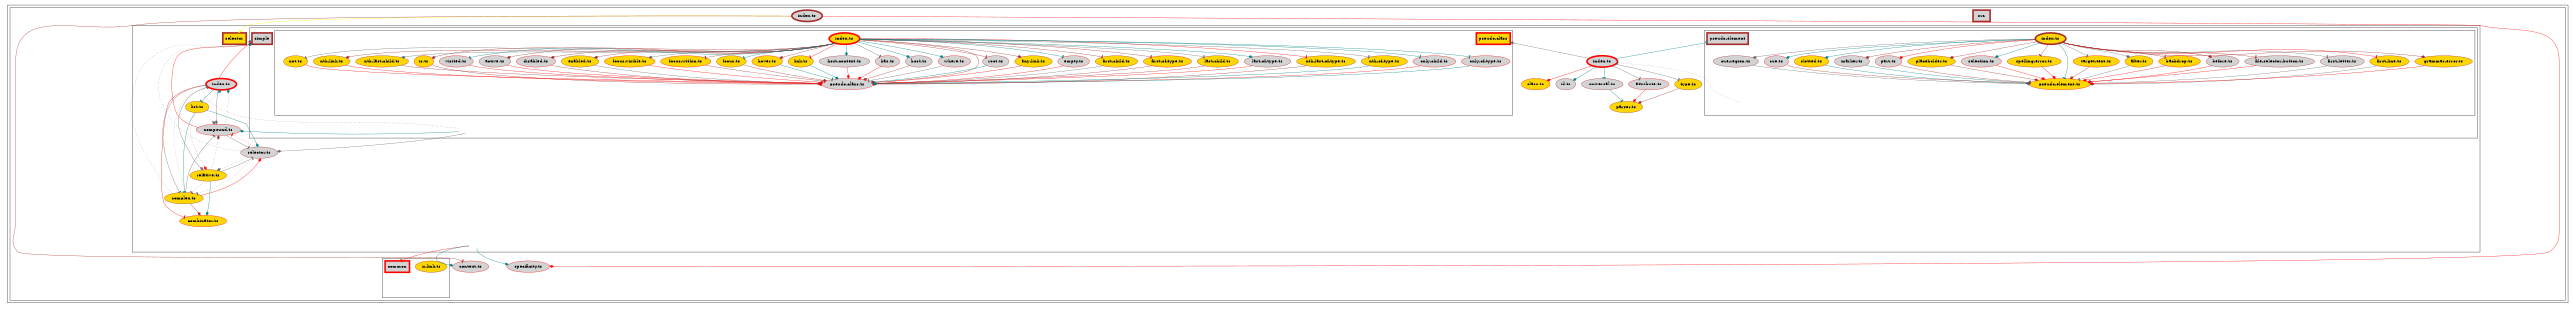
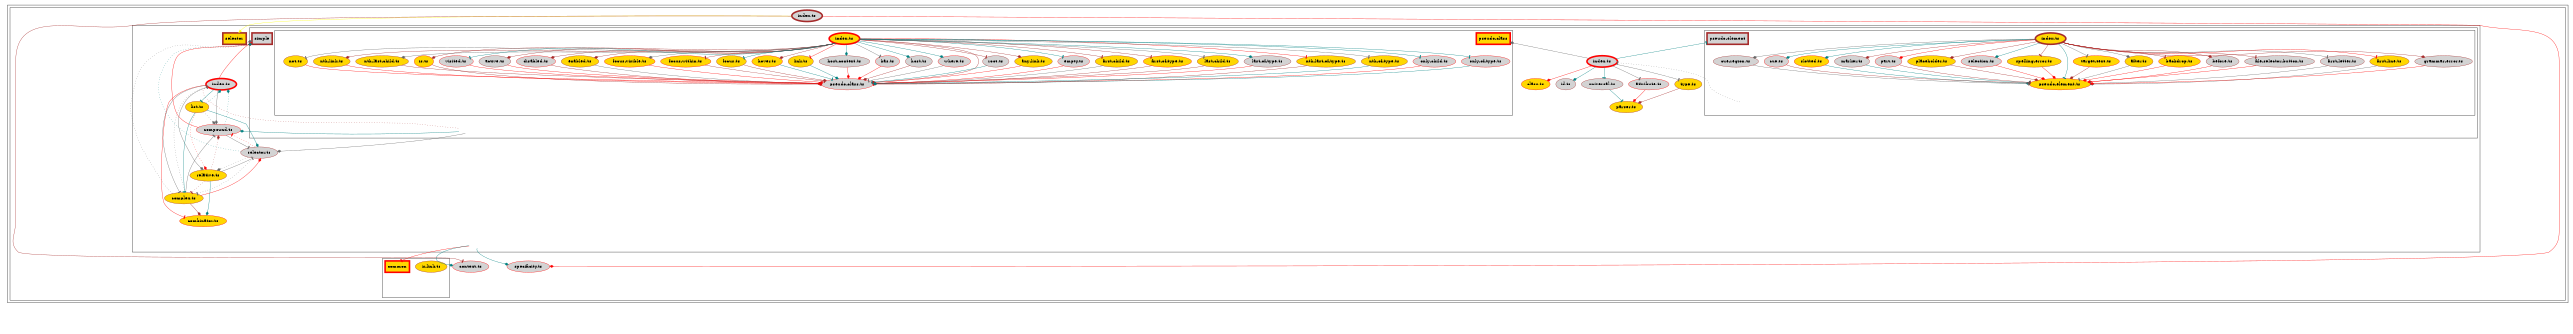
node "src": removed
node "grammar-error.ts": fillcolor gold -> lightgrey
node "common": fillcolor lightgrey -> gold
